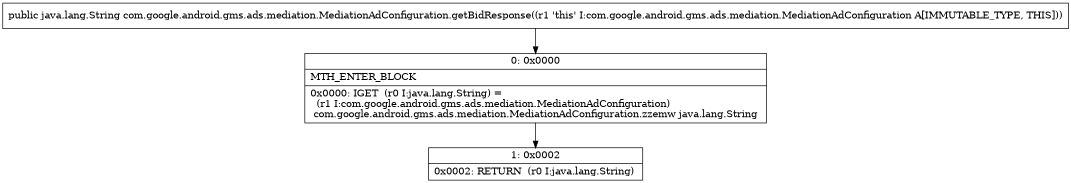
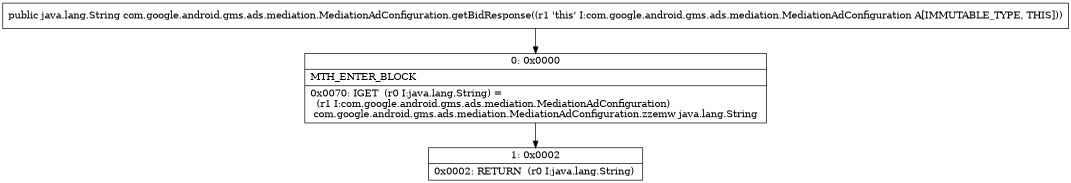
node "0: 0x0000": text "0x0000: IGET  (r0 I:java.lang.String) =" -> "0x0070: IGET  (r0 I:java.lang.String) ="
